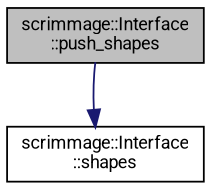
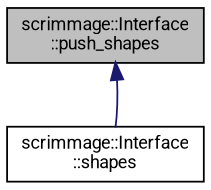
edge "scrimmage::Interface ::push_shapes" -> "scrimmage::Interface ::shapes": reversed
